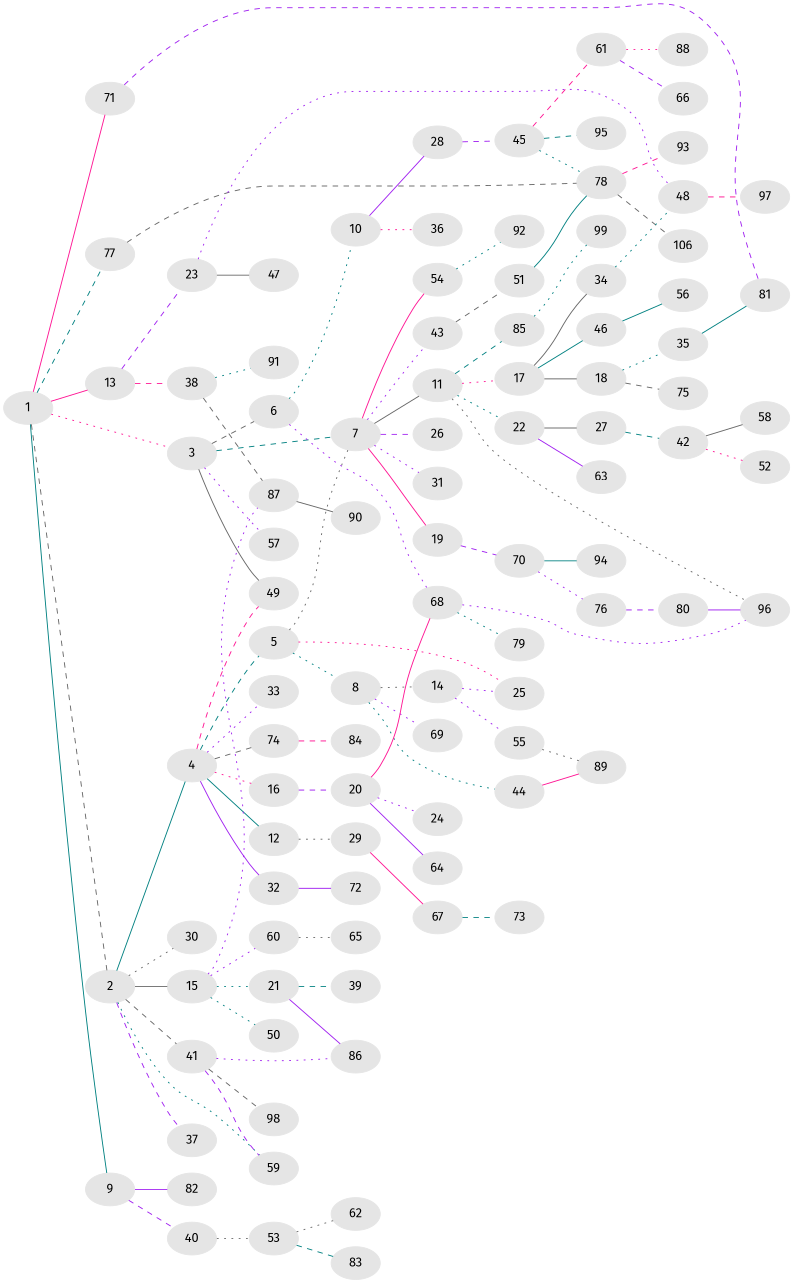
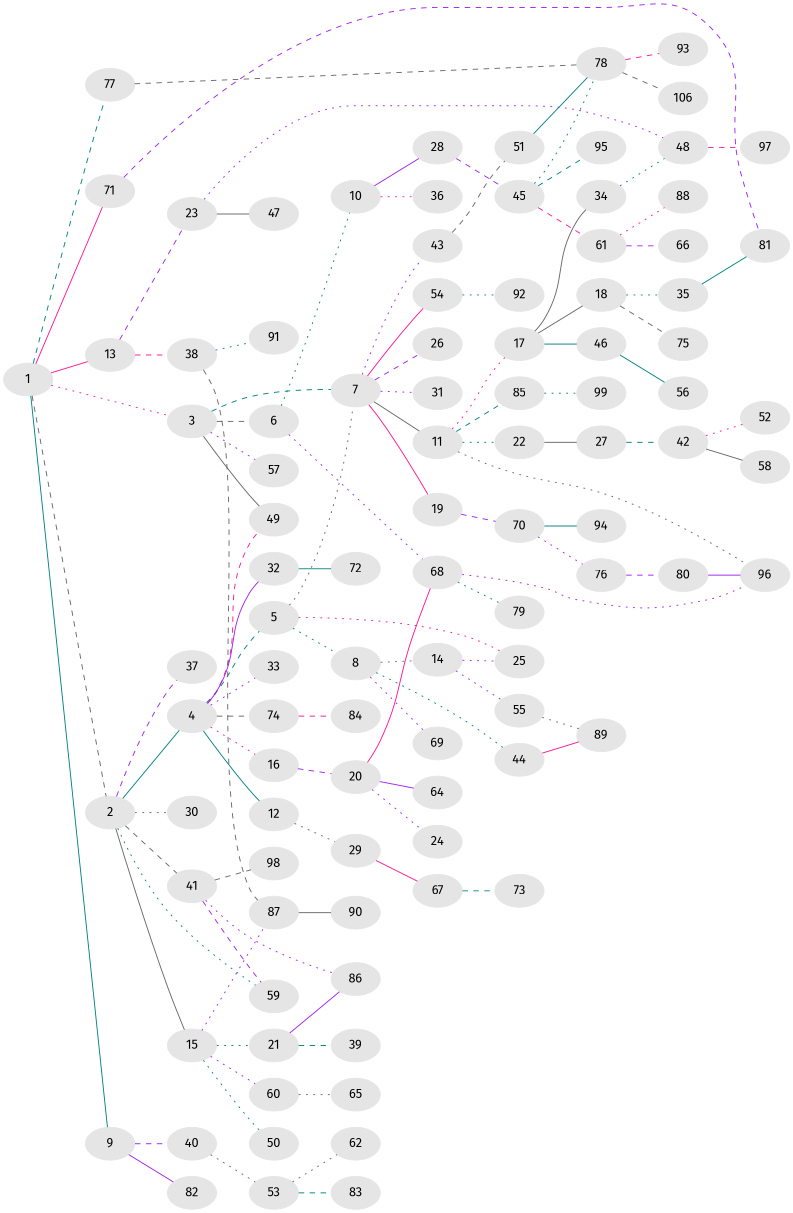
node "63": removed
edge "32" -- "72": color purple -> teal
